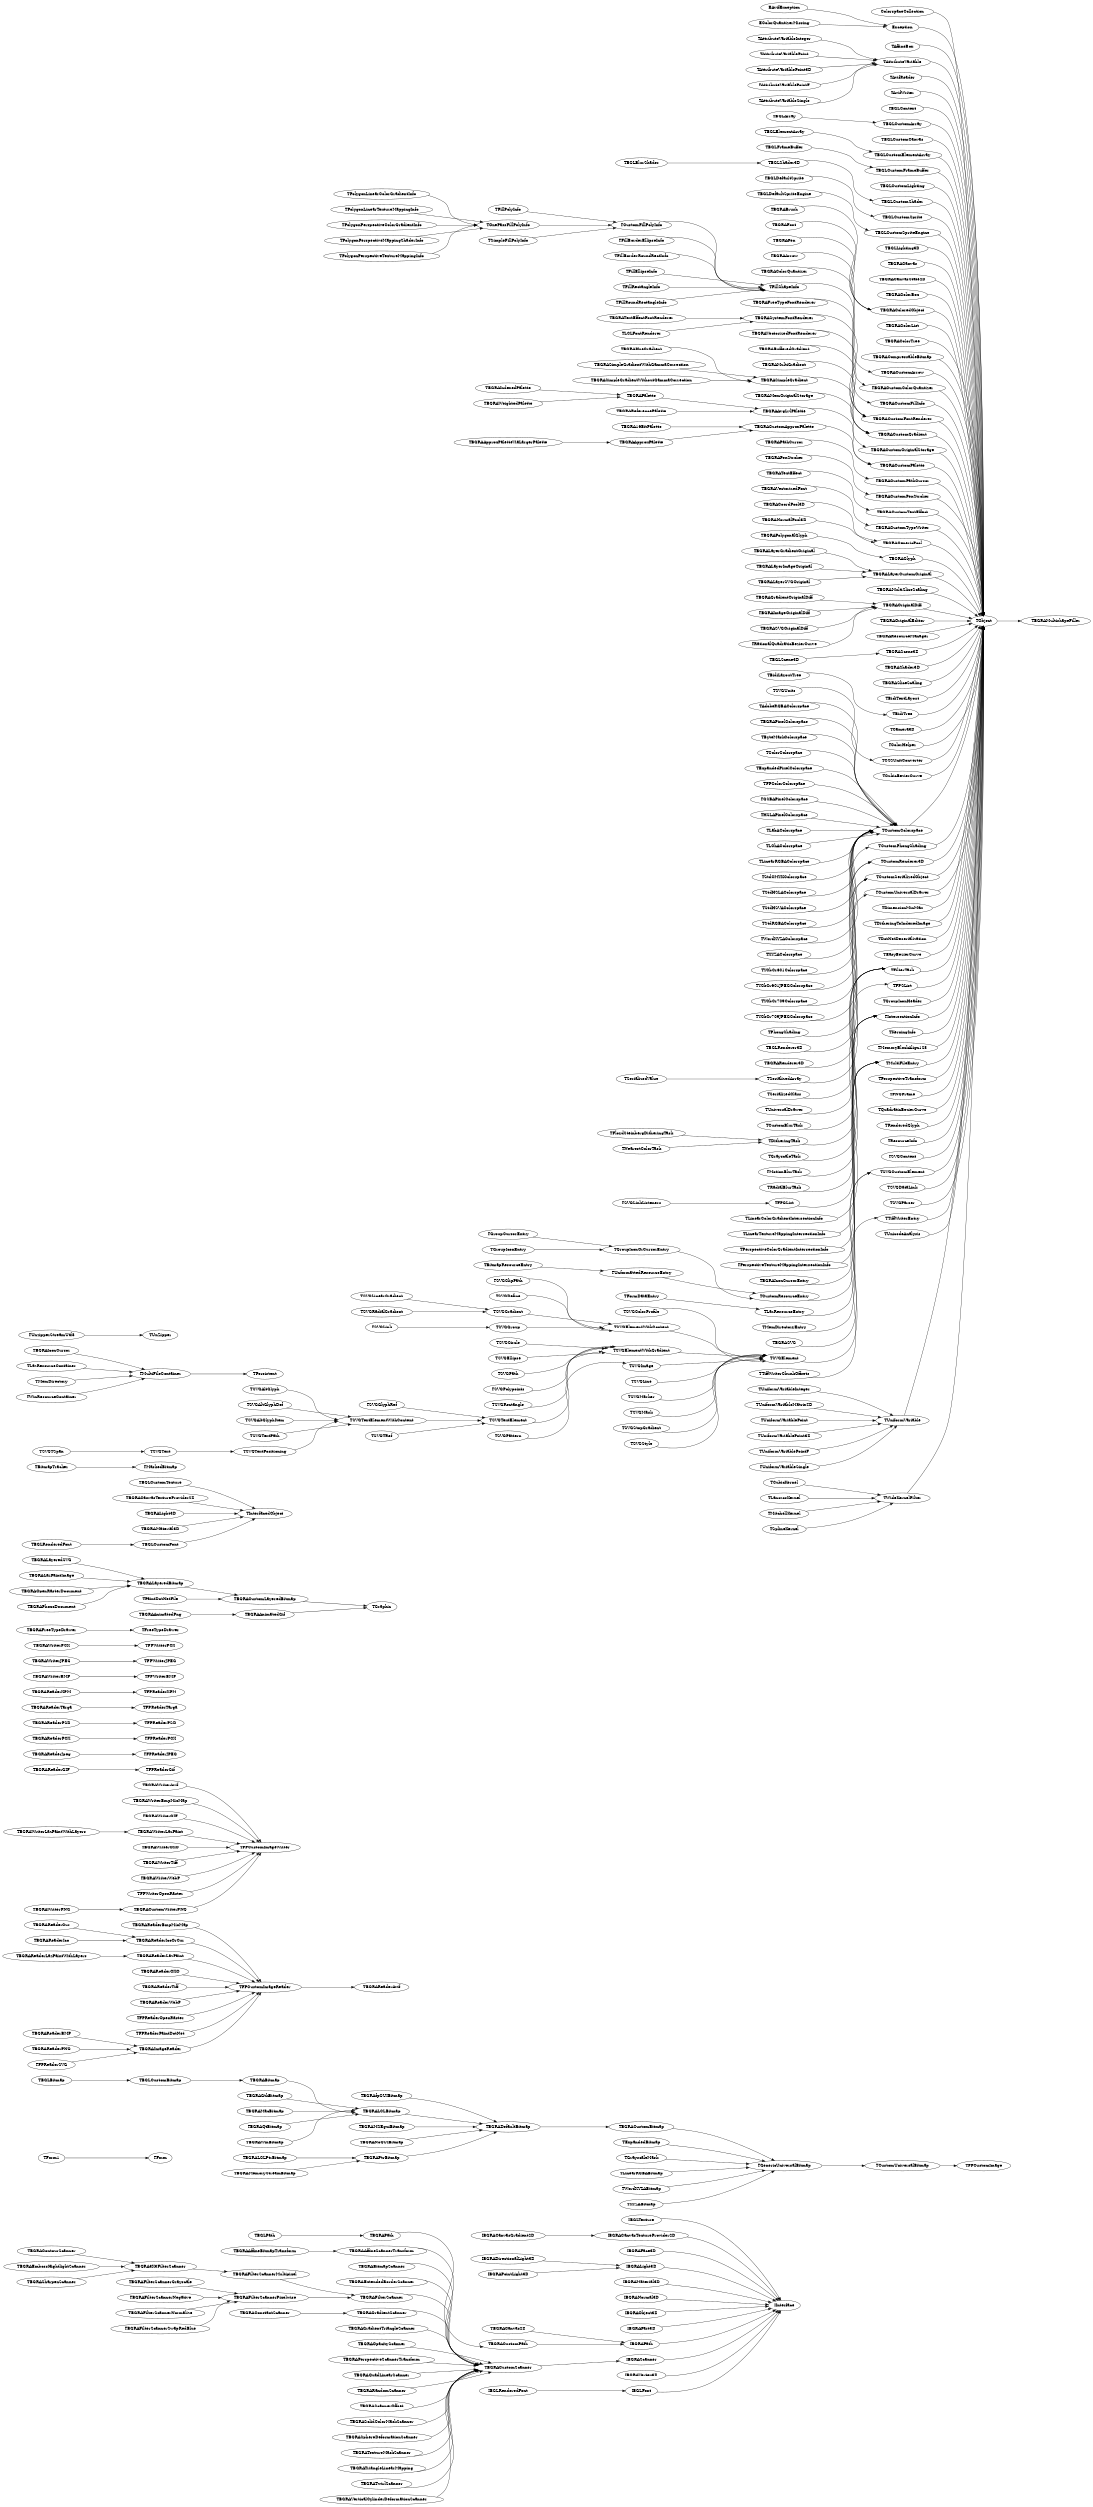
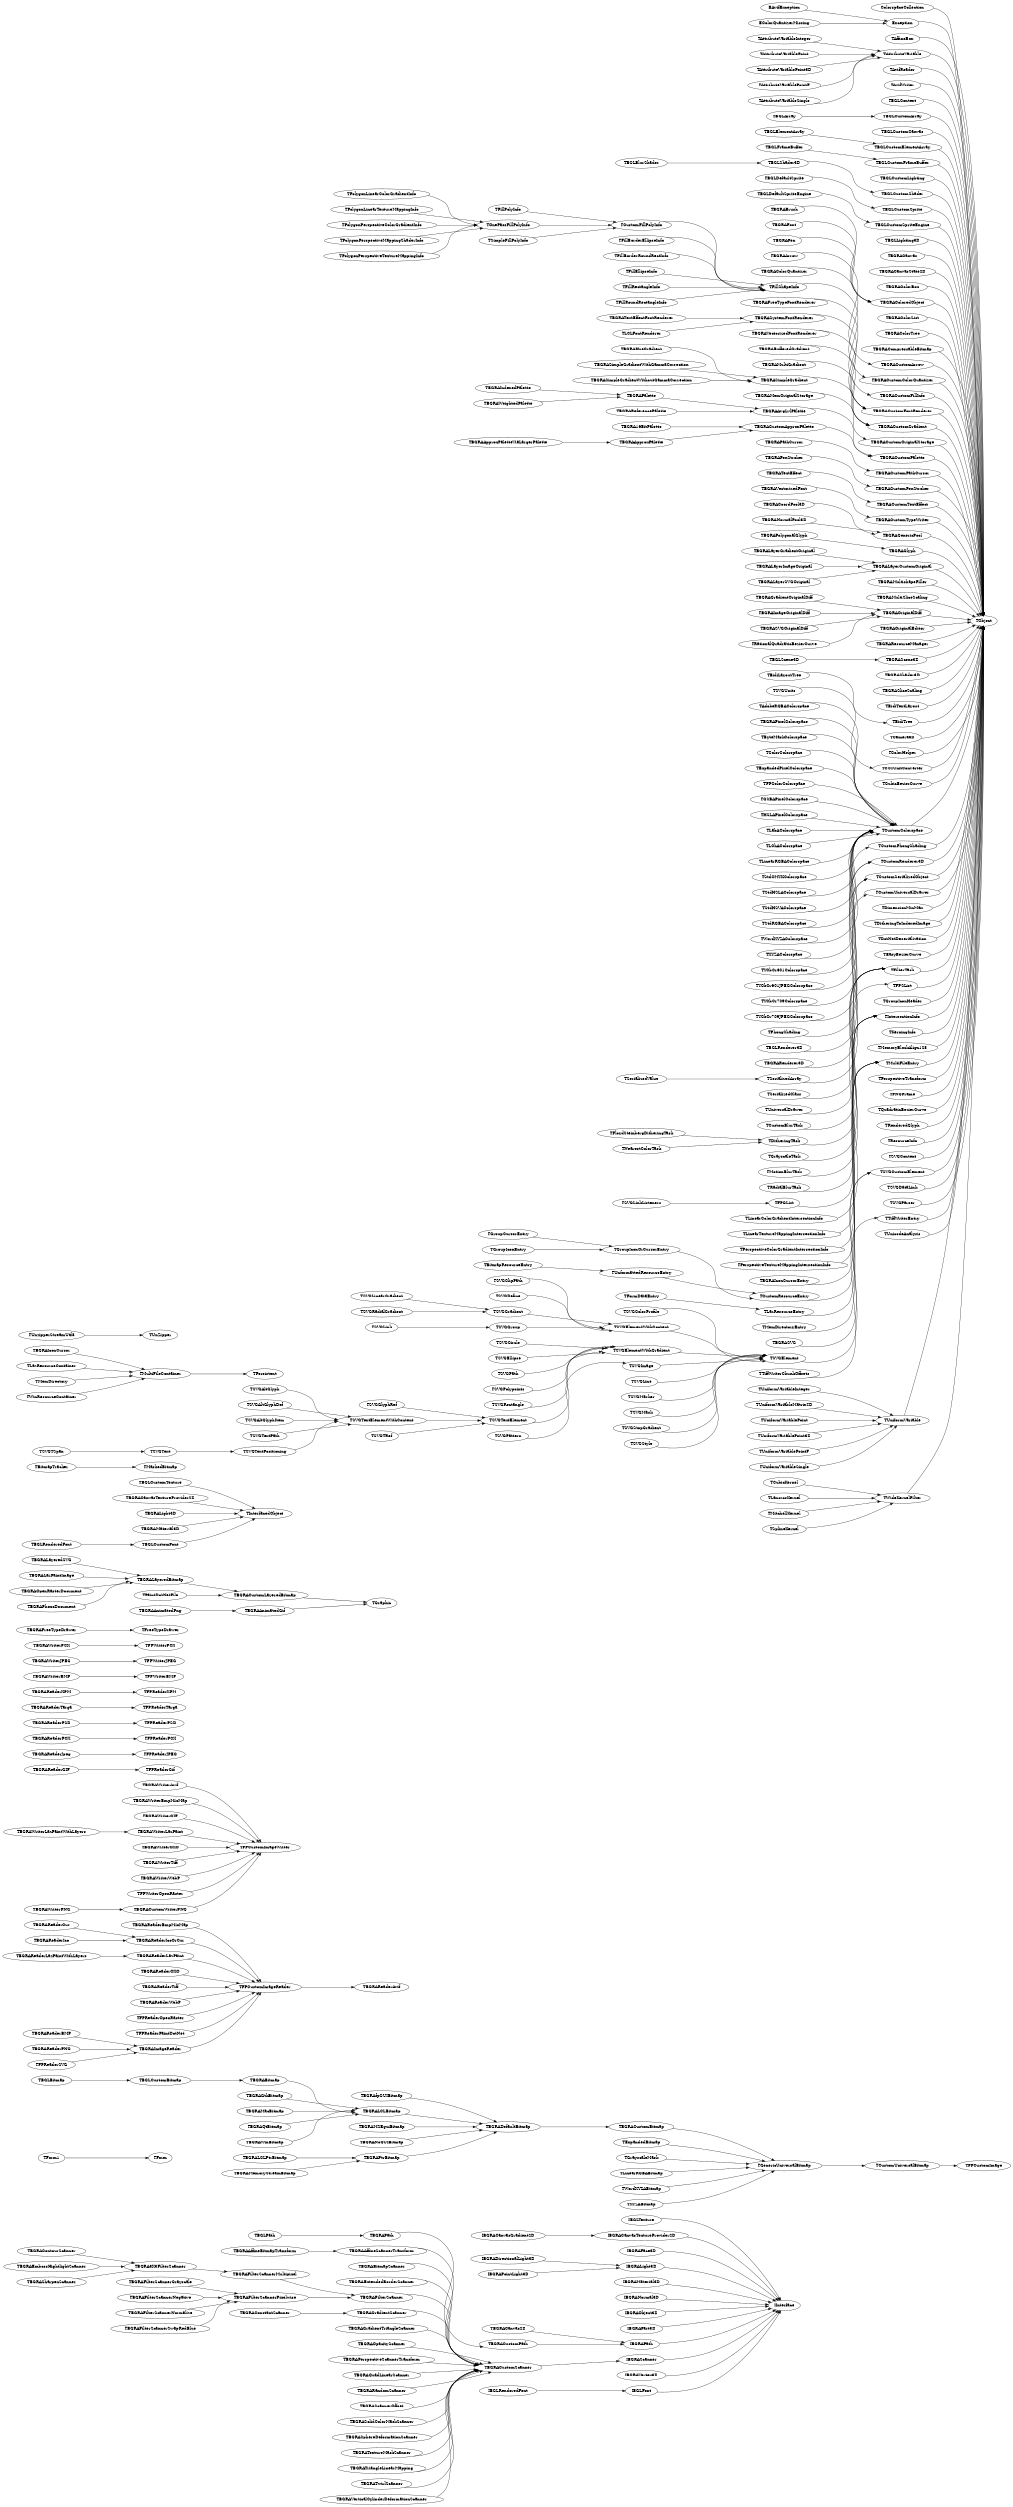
edge "TObject" -> "TBGRAMultishapeFiller": reversed
